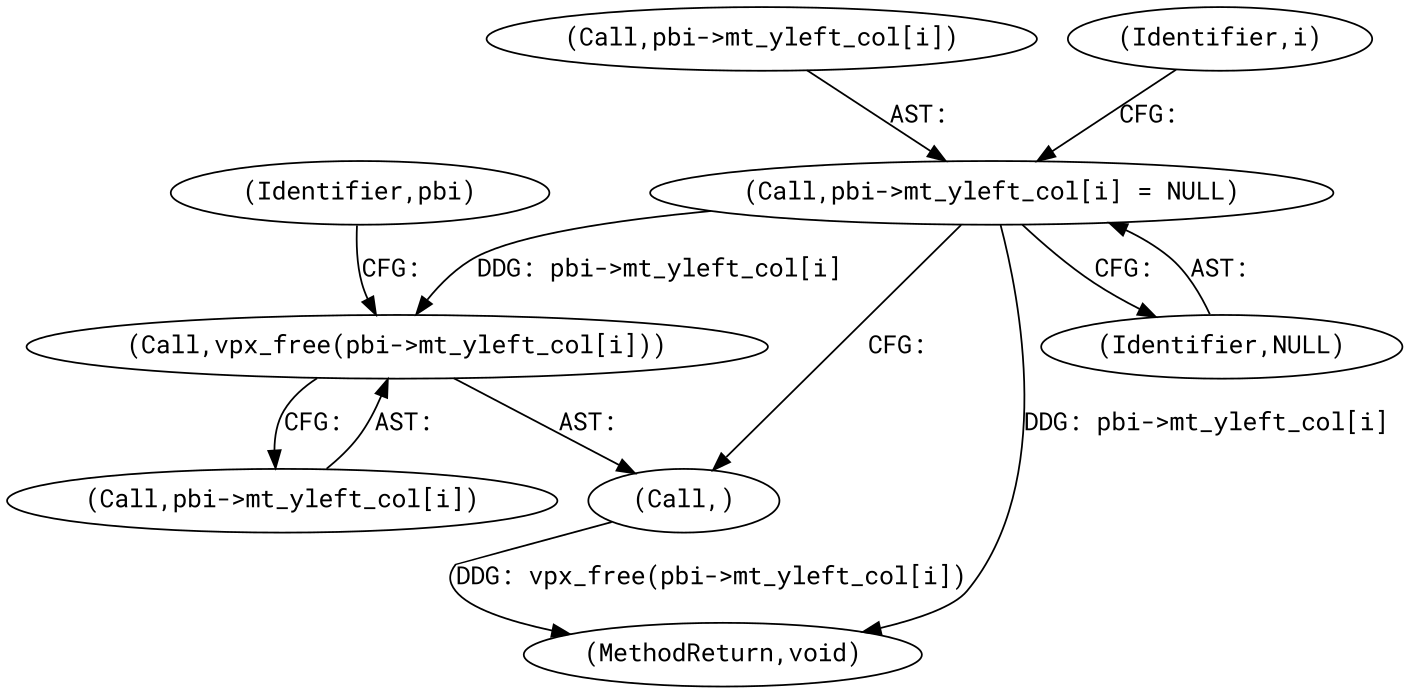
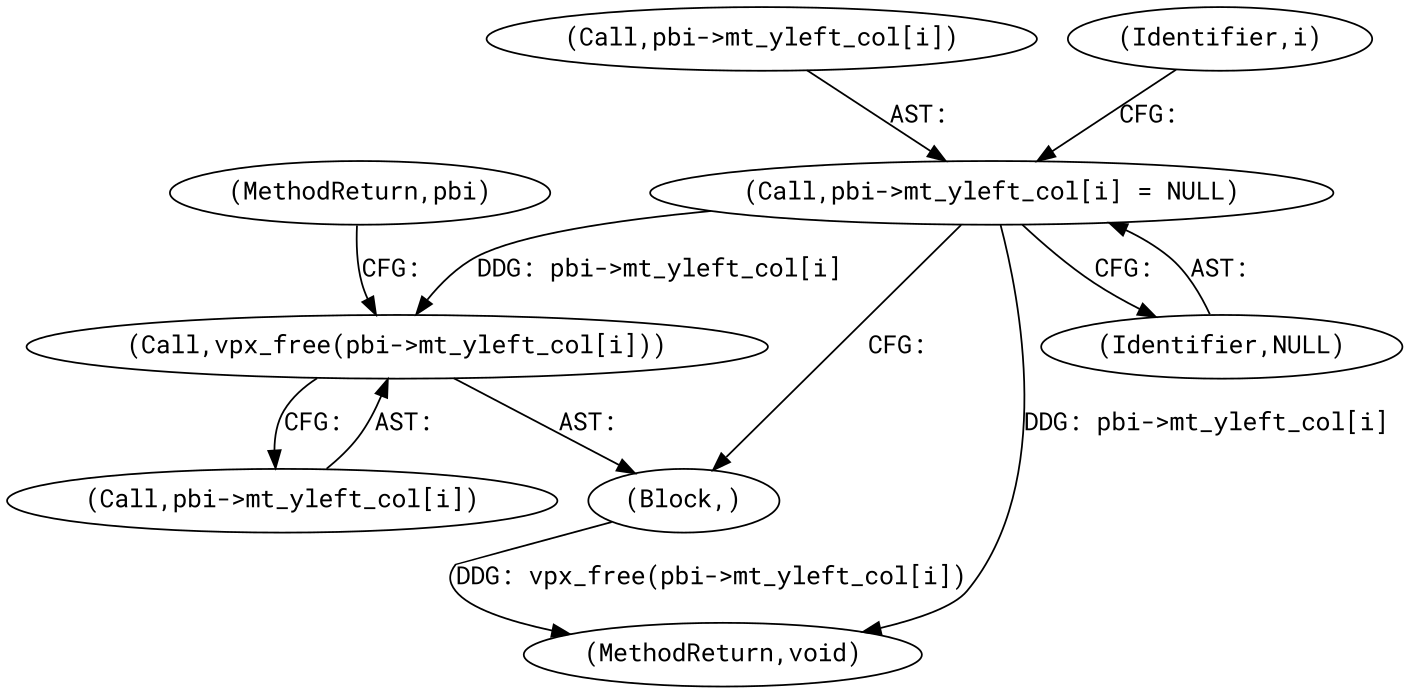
node "(Identifier,pbi)": label "(Identifier,pbi)" -> "(MethodReturn,pbi)"
node "(Call,)": label "(Call,)" -> "(Block,)"
